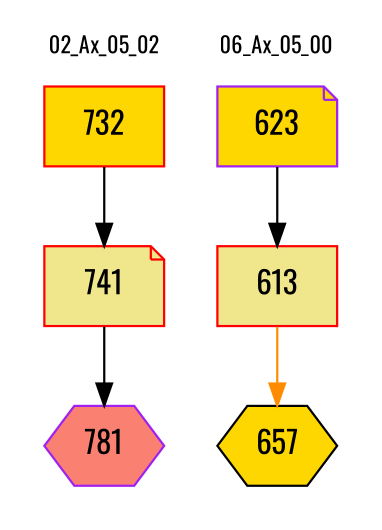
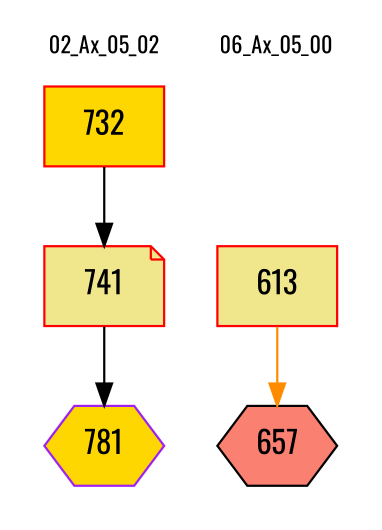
node "623": removed
node "781": fillcolor salmon -> gold
node "657": fillcolor gold -> salmon
